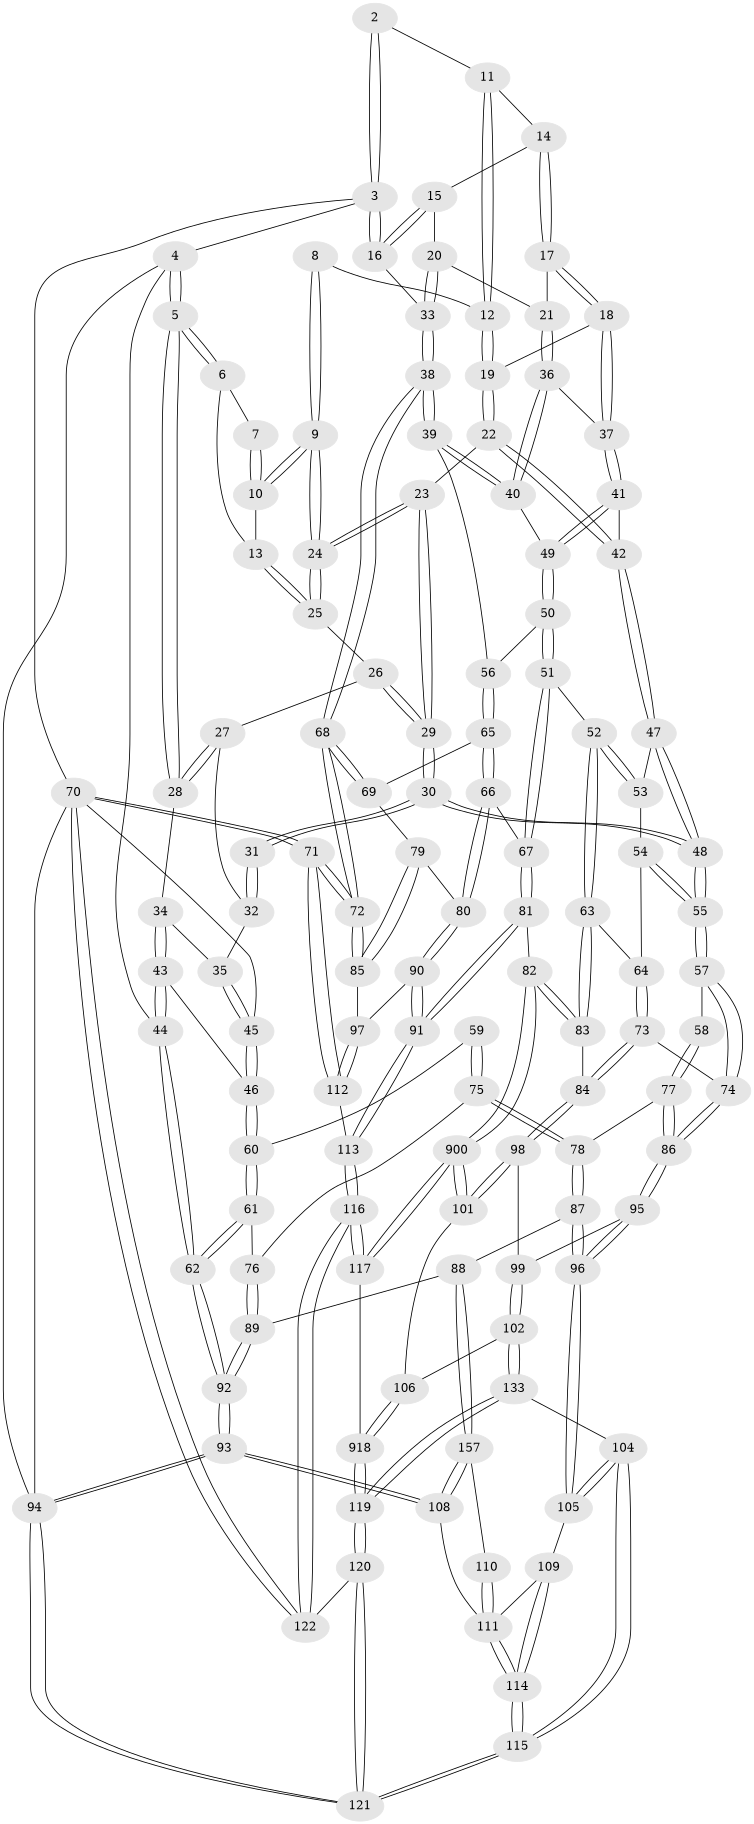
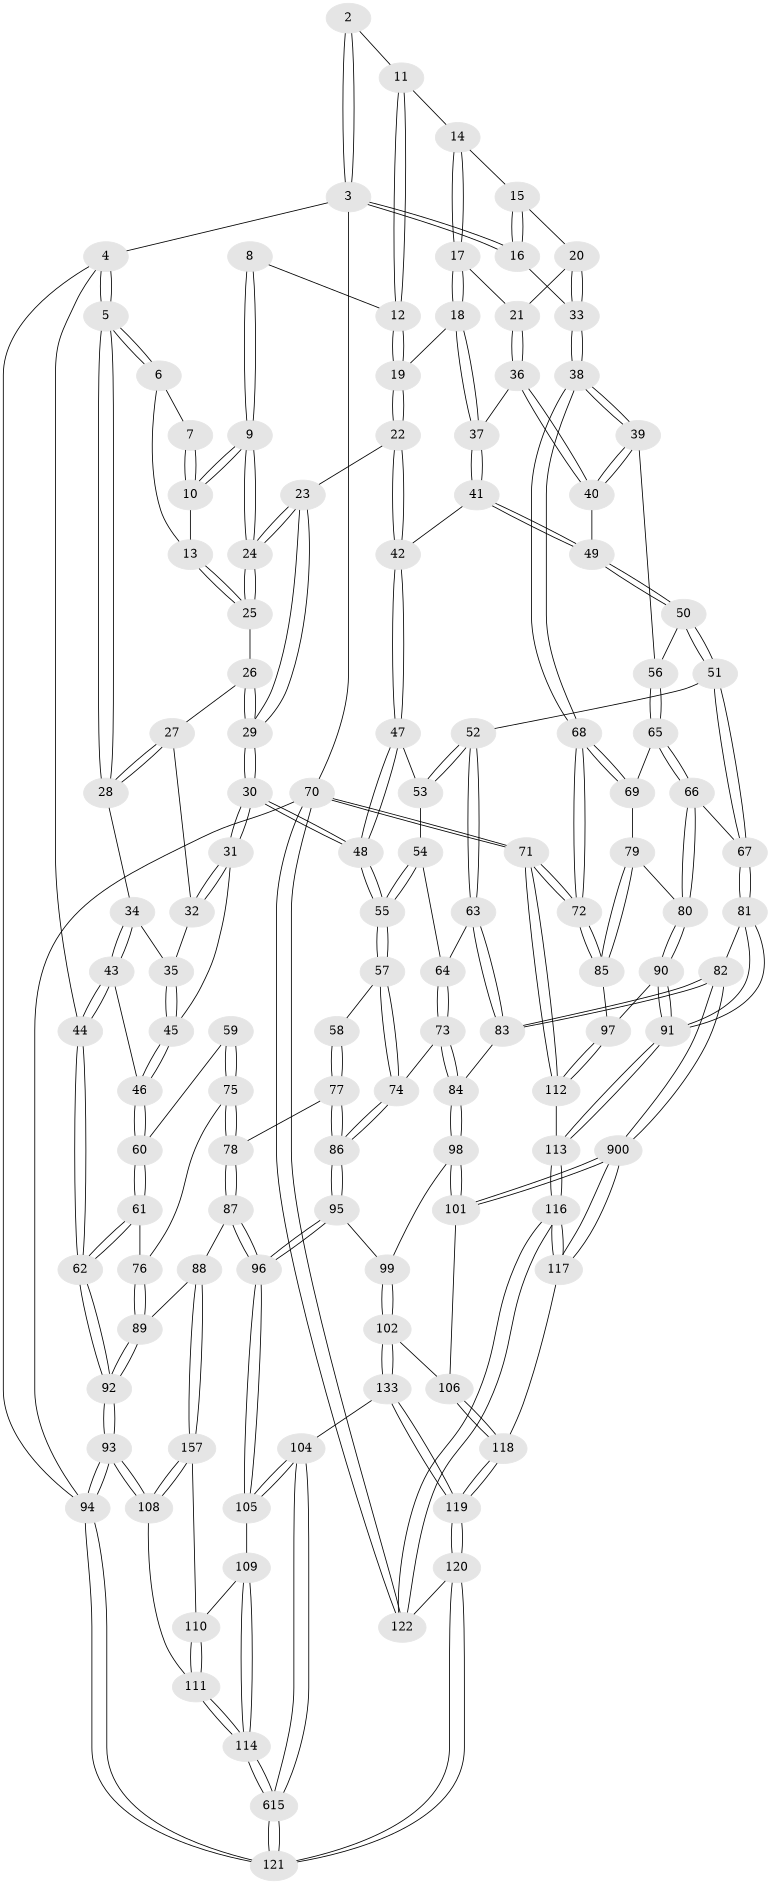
edge "70" -- "45": now "31" -- "45"
node "918": label "918" -> "118"
edge "109" -- "111": now "109" -- "110"
node "115": label "115" -> "615"
